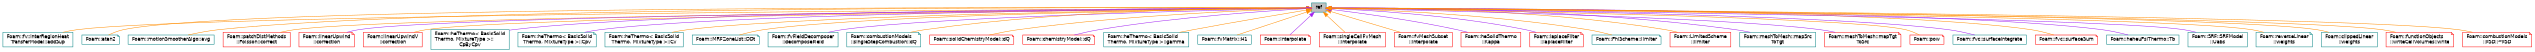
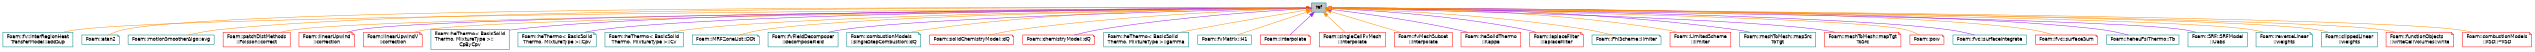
node "Foam::linearUpwindV ::correction": shape box -> note
